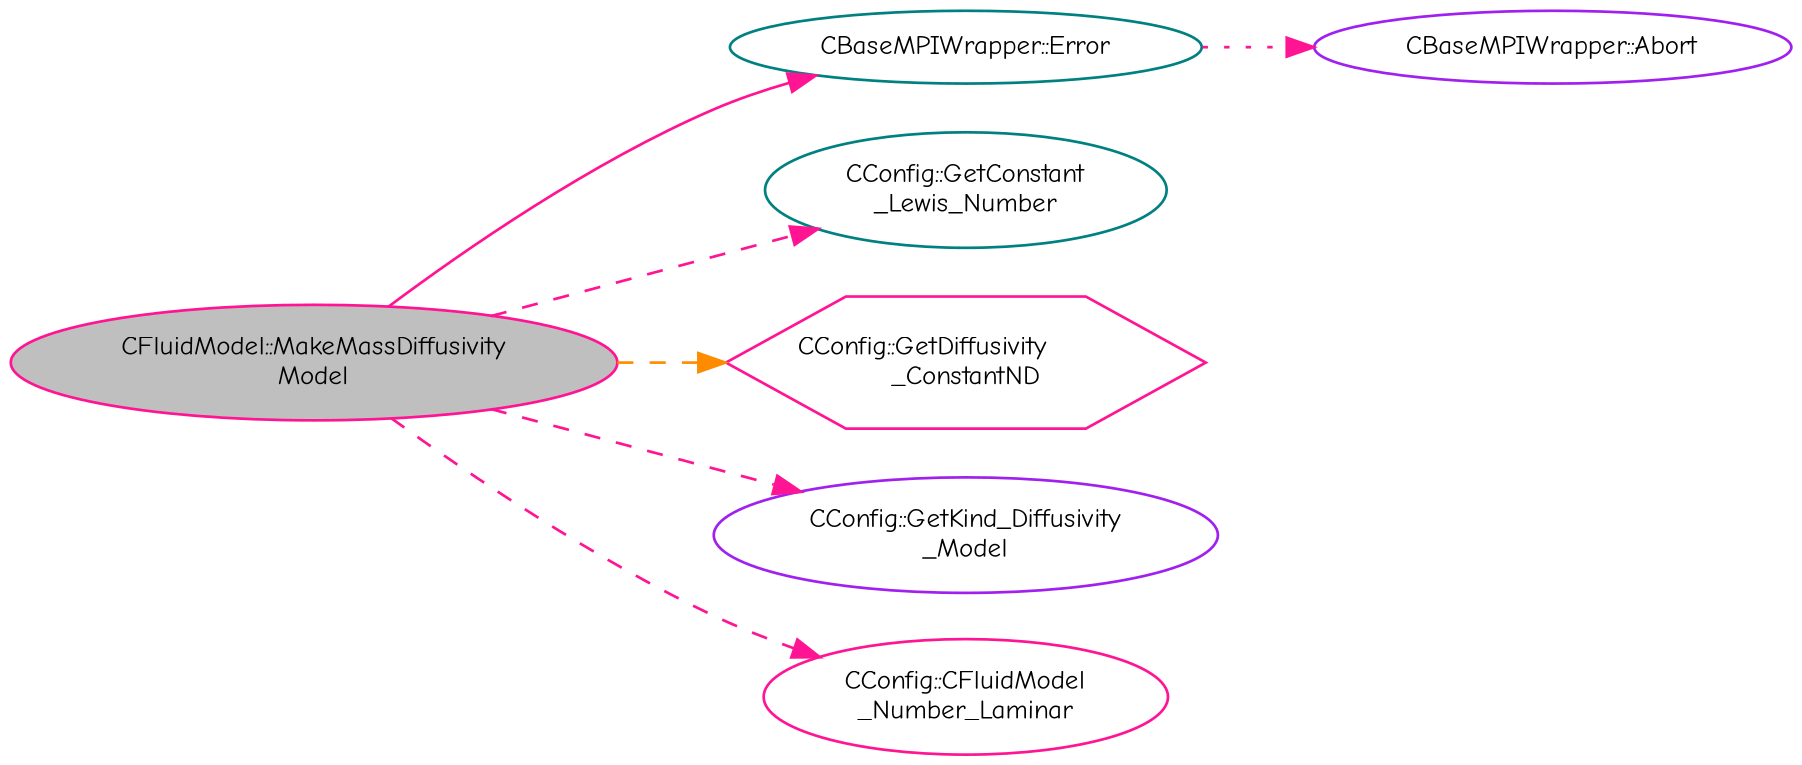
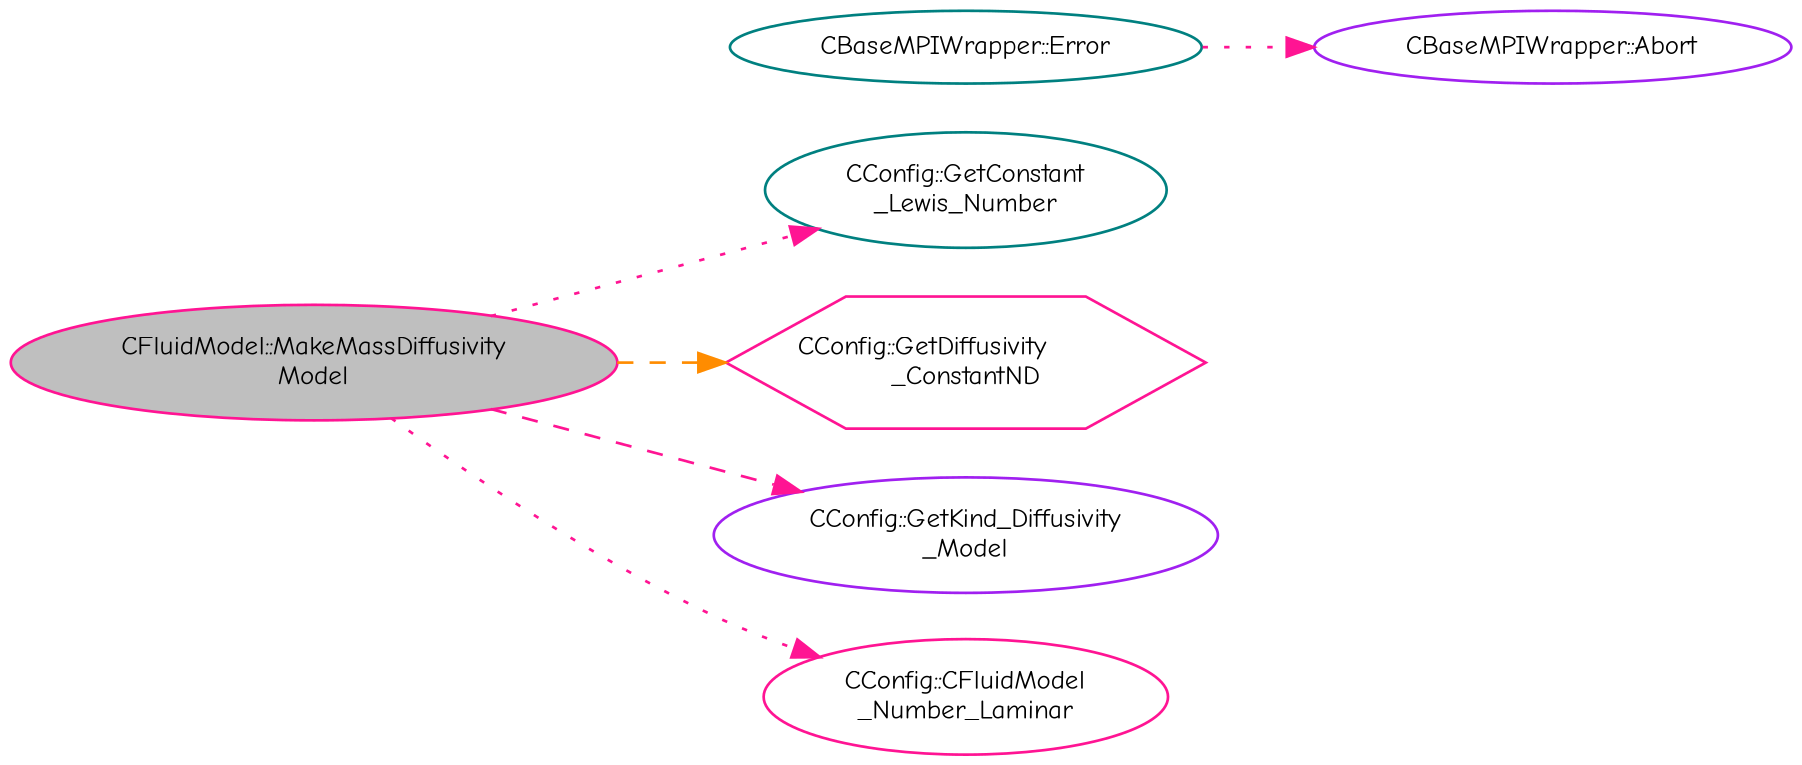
edge "CFluidModel::MakeMassDiffusivity Model" -> "CBaseMPIWrapper::Error": removed
edge "CFluidModel::MakeMassDiffusivity Model" -> "CConfig::GetConstant _Lewis_Number": style dashed -> dotted
edge "CFluidModel::MakeMassDiffusivity Model" -> "CConfig::CFluidModel _Number_Laminar": style dashed -> dotted
